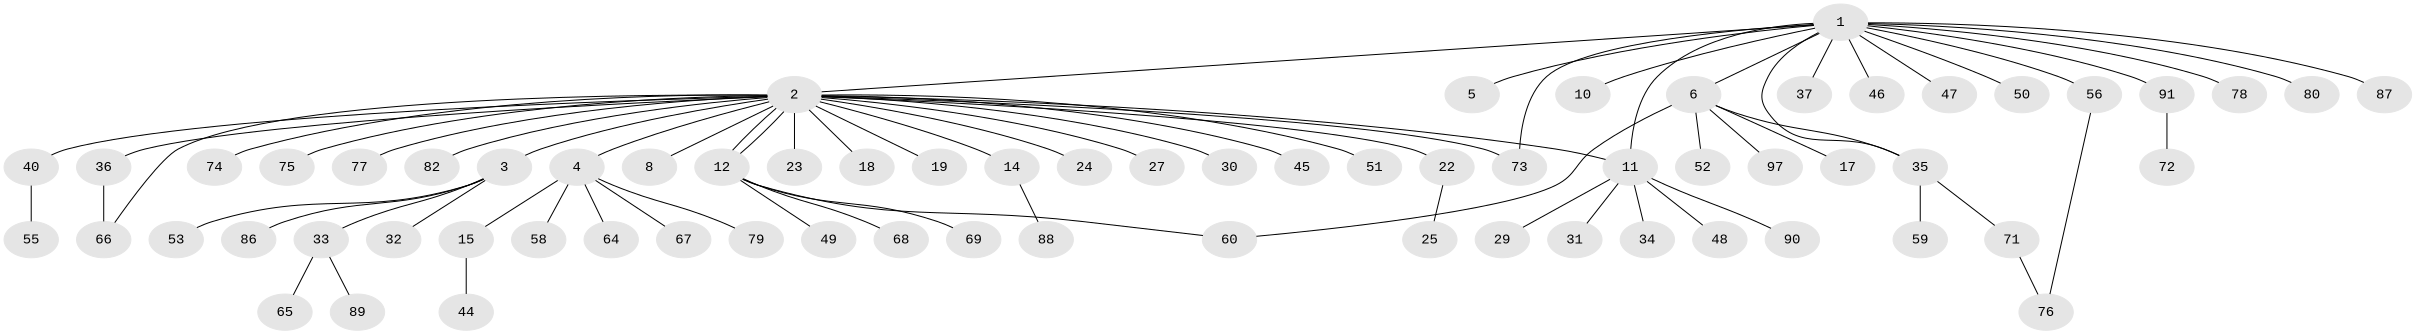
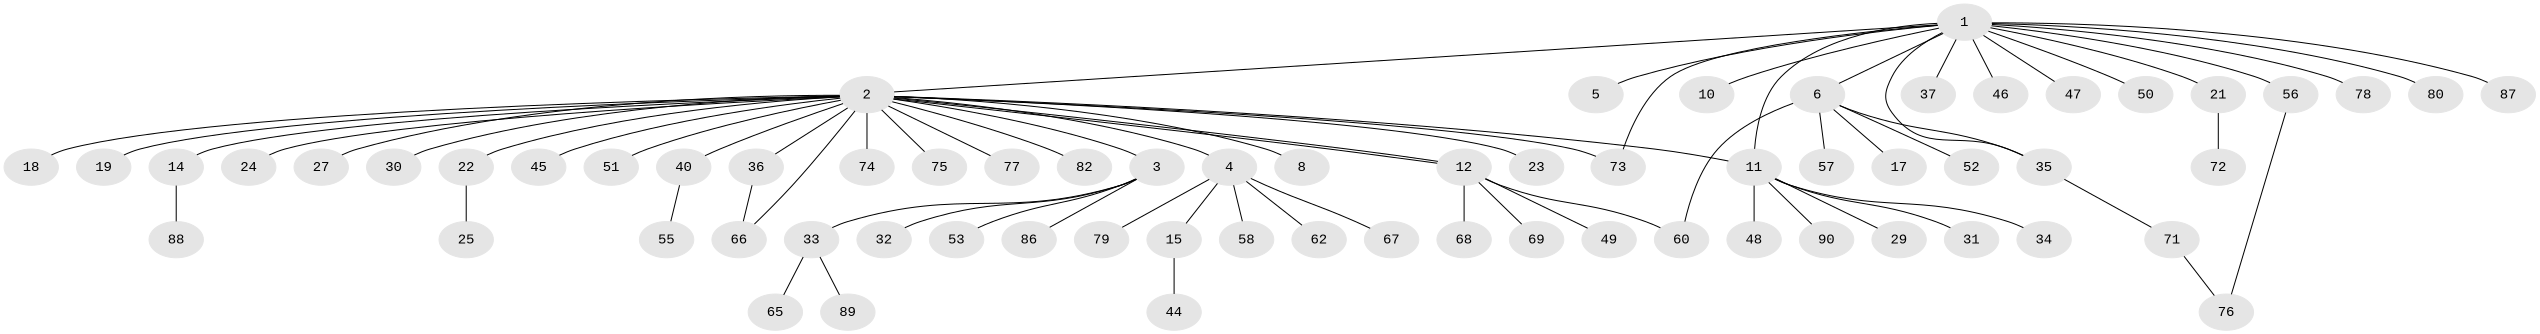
node "91": label "91" -> "21"
node "97": label "97" -> "57"
node "64": label "64" -> "62"
node "59": removed
